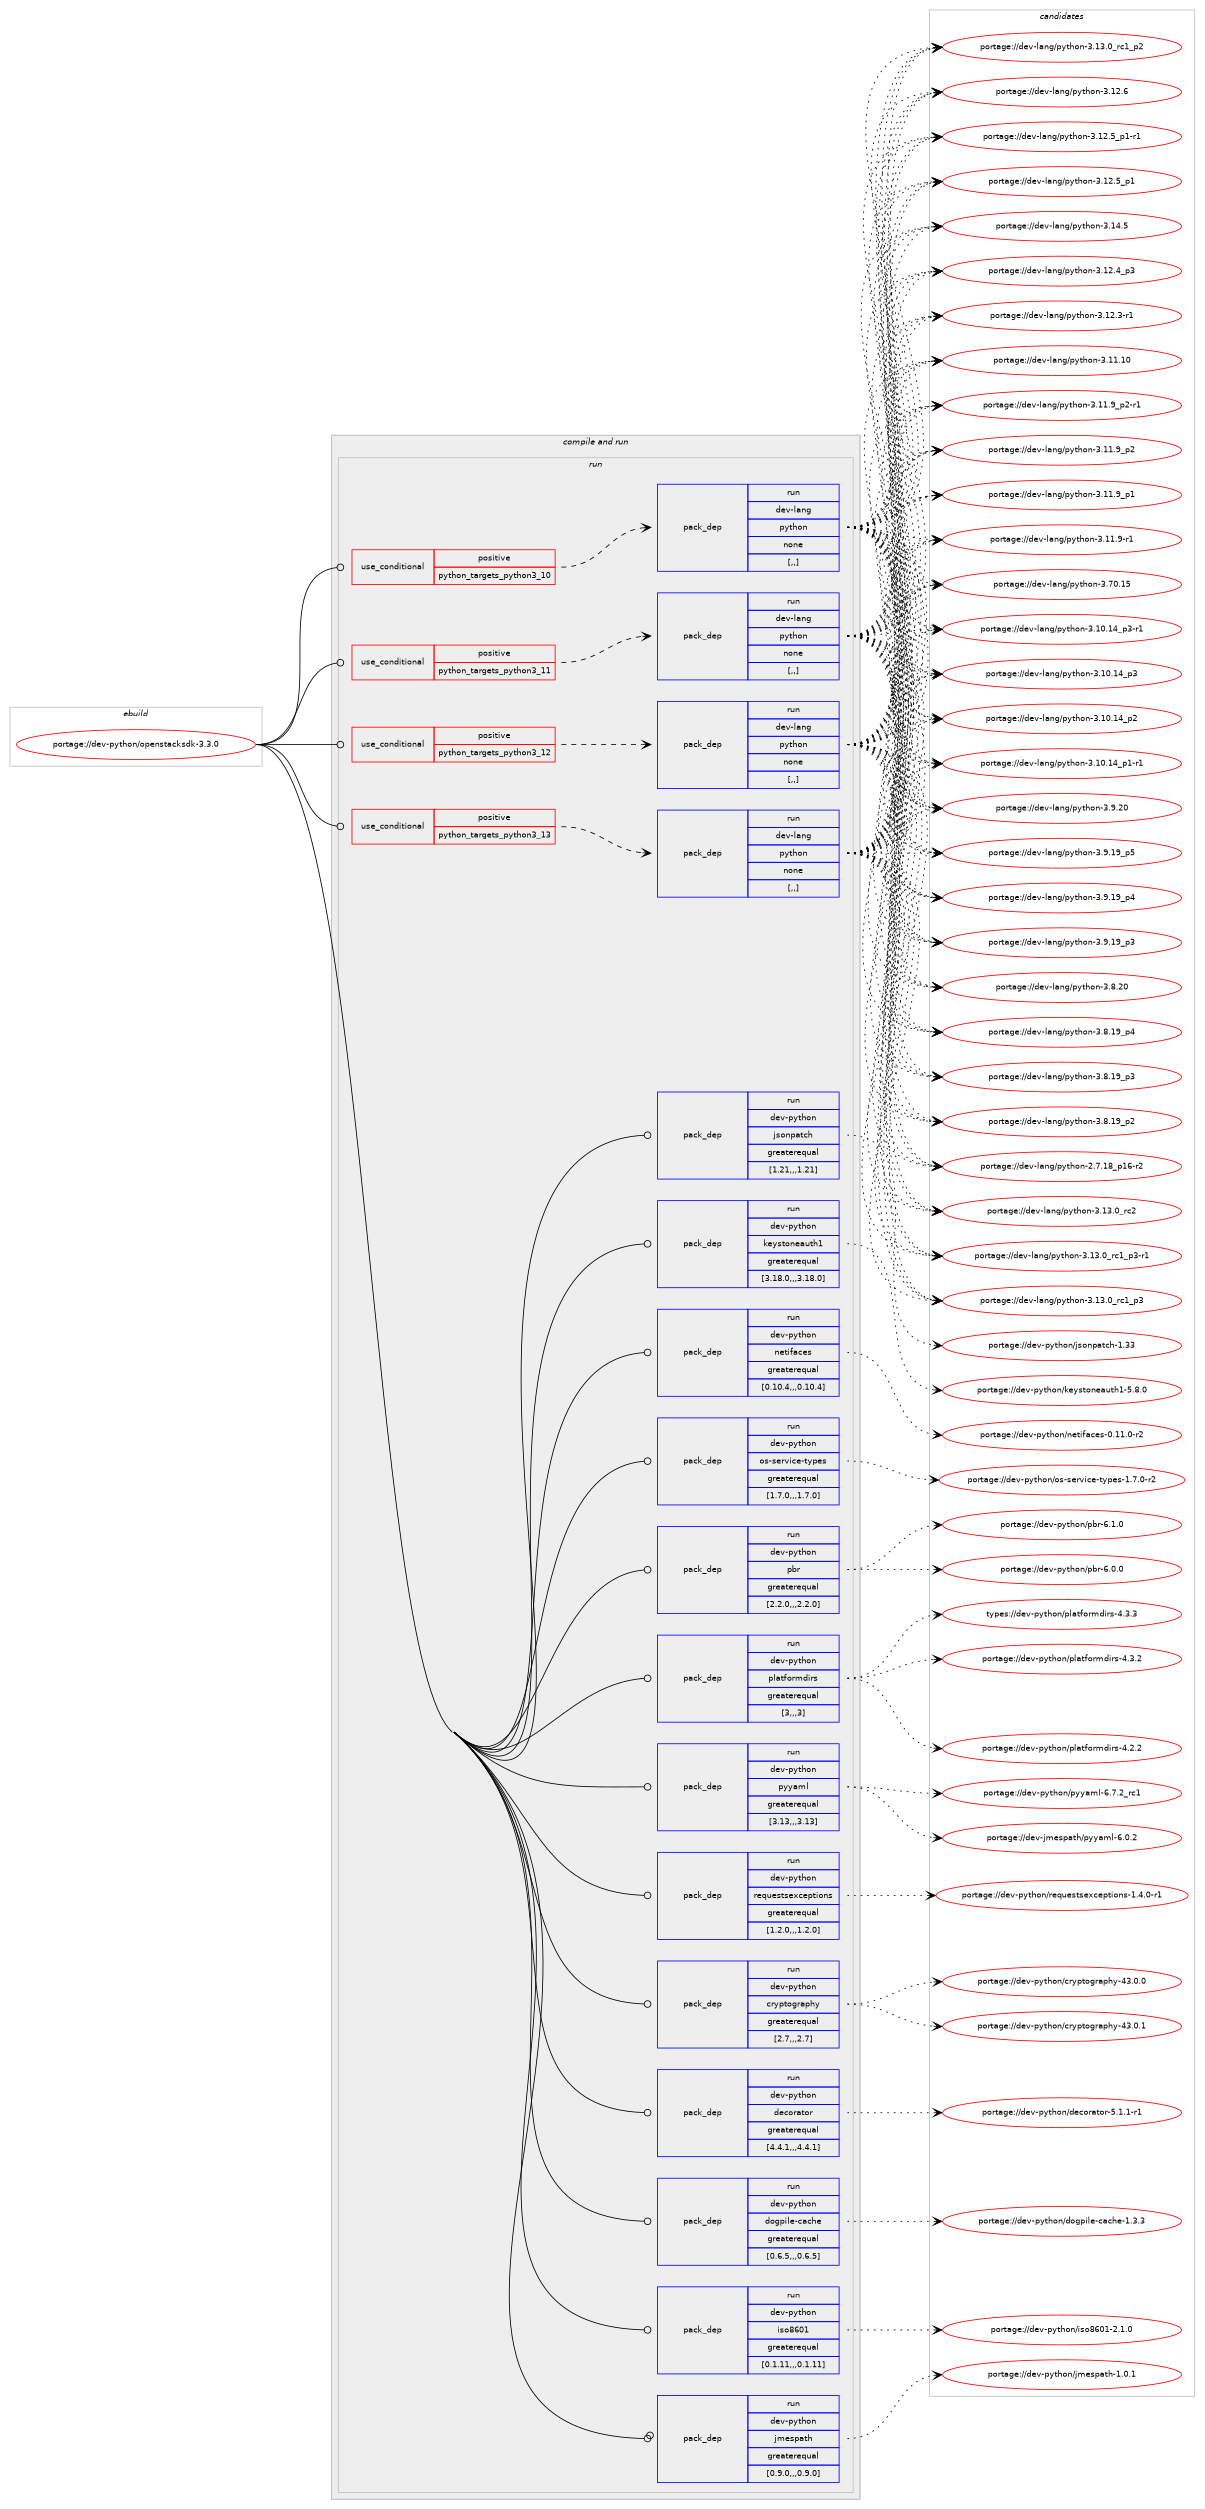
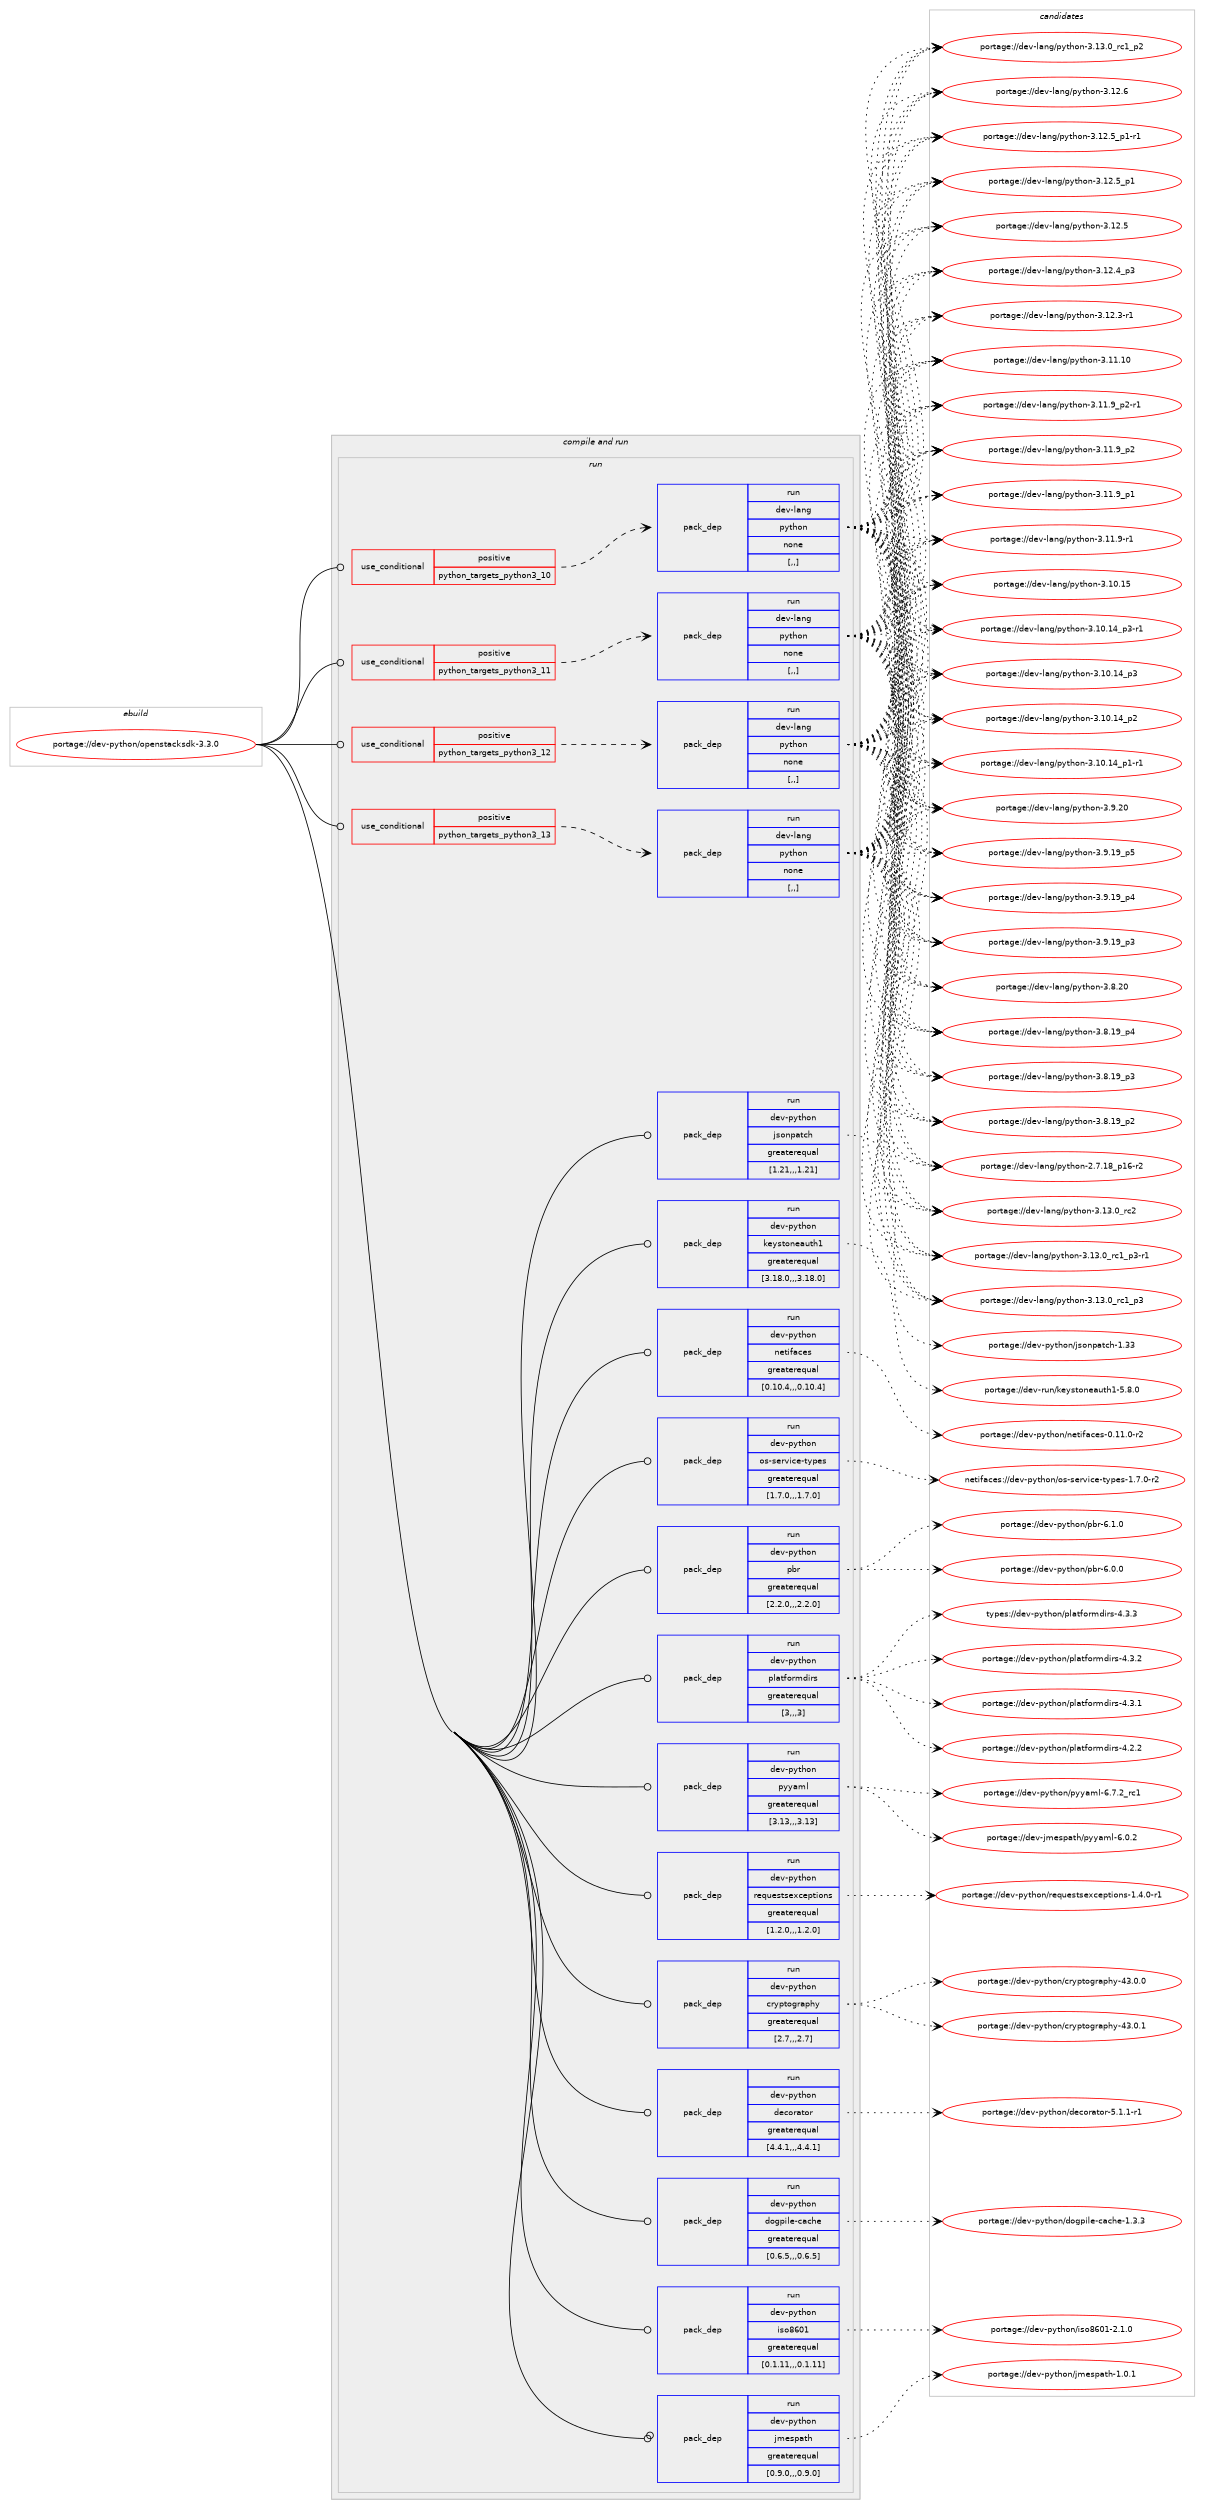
node "portage://dev-lang/python-3.14.5": label "portage://dev-lang/python-3.14.5" -> "portage://dev-lang/python-3.12.5"
node "portage://dev-lang/python-3.70.15": label "portage://dev-lang/python-3.70.15" -> "portage://dev-lang/python-3.10.15"
node "portage://dev-python/keystoneauth1-5.8.0": label "portage://dev-python/keystoneauth1-5.8.0" -> "portage://dev-run/keystoneauth1-5.8.0"
node "portage://dev-python/os-service-types-1.7.0-r2": label "portage://dev-python/os-service-types-1.7.0-r2" -> "netifaces://dev-python/os-service-types-1.7.0-r2"
node "portage://dev-python/platformdirs-4.3.1": added
